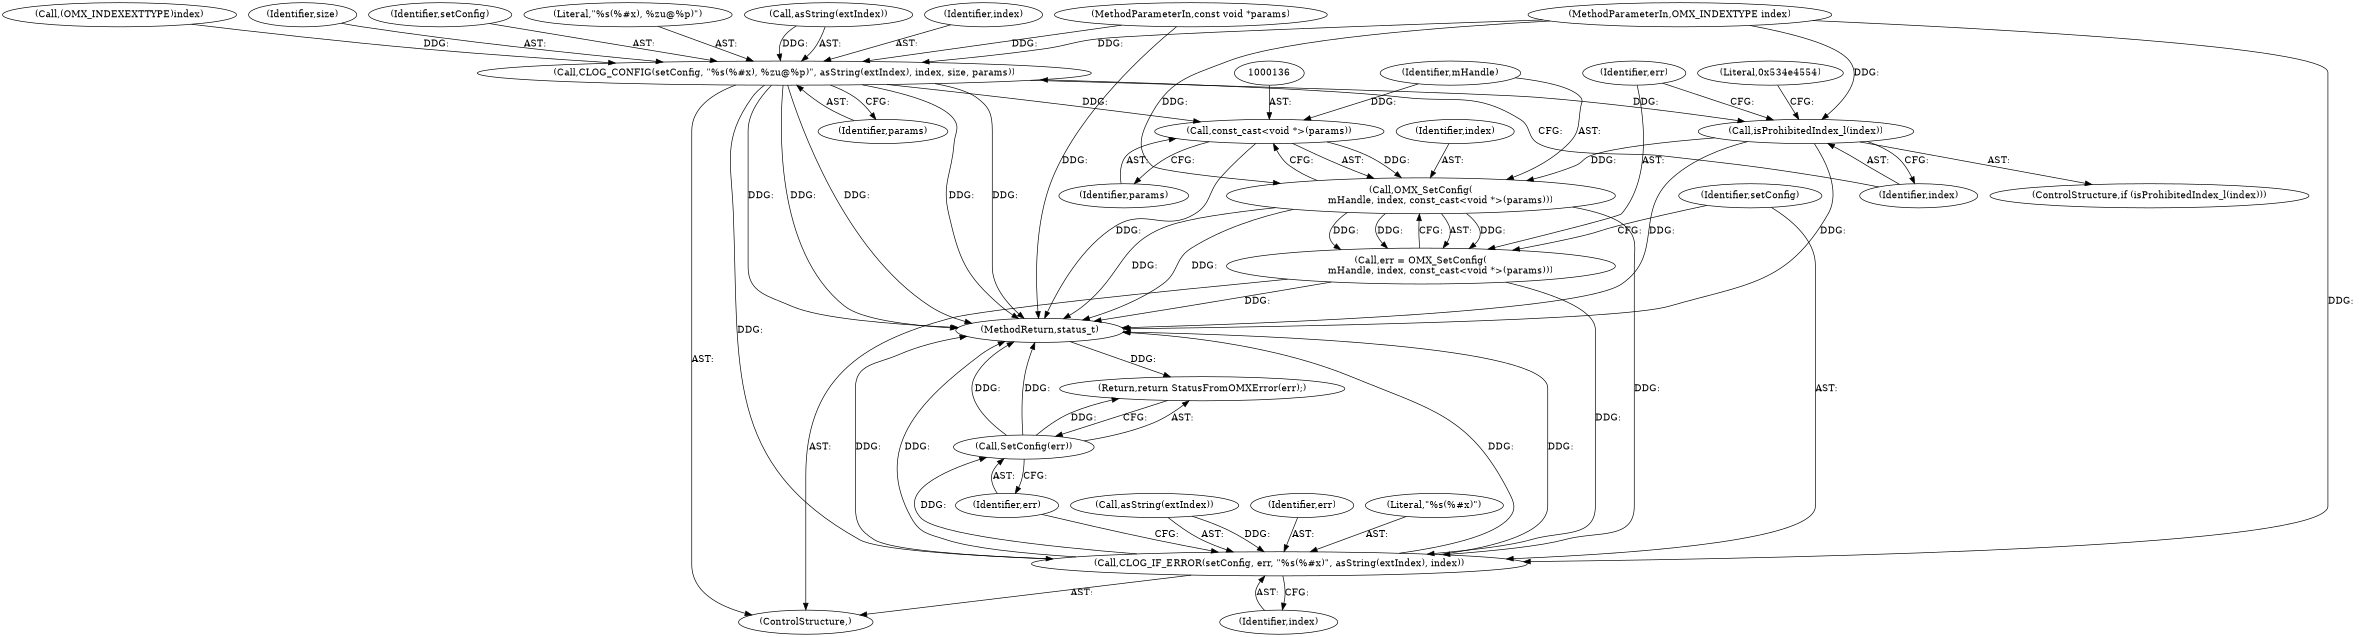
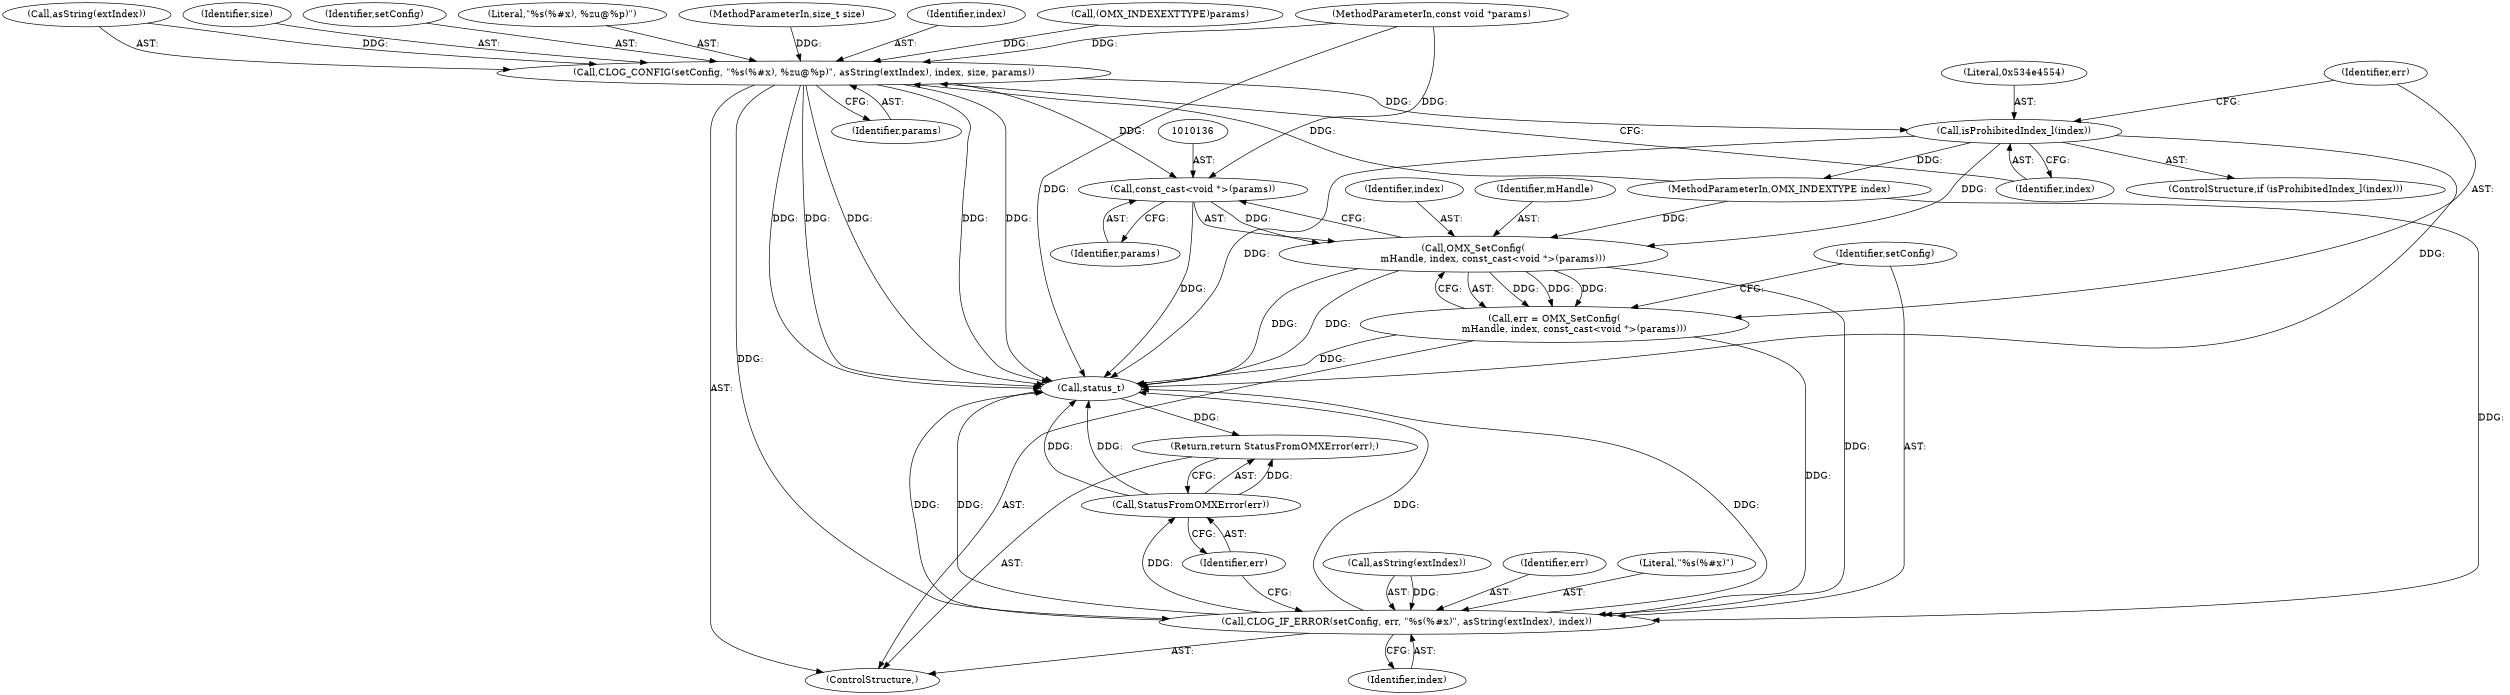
node "(Call,(OMX_INDEXEXTTYPE)index)": label "(Call,(OMX_INDEXEXTTYPE)index)" -> "(Call,(OMX_INDEXEXTTYPE)params)"
node "(MethodParameterIn,size_t size)": added
edge "(MethodParameterIn,OMX_INDEXTYPE index)" -> "(Call,isProhibitedIndex_l(index))": reversed
node "1000136": label "1000136" -> "1010136"
edge "(Identifier,mHandle)" -> "(Call,const_cast<void *>(params))": now "(MethodParameterIn,const void *params)" -> "(Call,const_cast<void *>(params))"
edge "(Literal,0x534e4554)" -> "(Call,isProhibitedIndex_l(index))": label "CFG: " -> "AST: "
node "(MethodReturn,status_t)": label "(MethodReturn,status_t)" -> "(Call,status_t)"
node "(Call,SetConfig(err))": label "(Call,SetConfig(err))" -> "(Call,StatusFromOMXError(err))"
edge "(Return,return StatusFromOMXError(err);)" -> "(ControlStructure,)": added, label "AST:"
